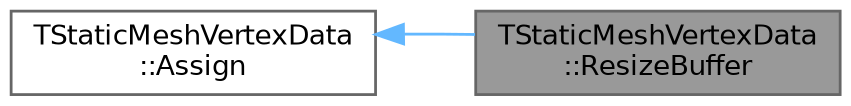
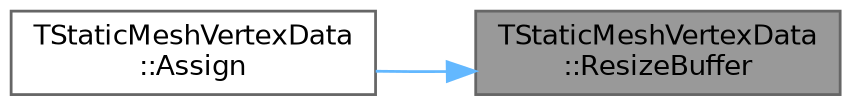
edge "TStaticMeshVertexData ::ResizeBuffer" -> "TStaticMeshVertexData ::Assign": reversed
